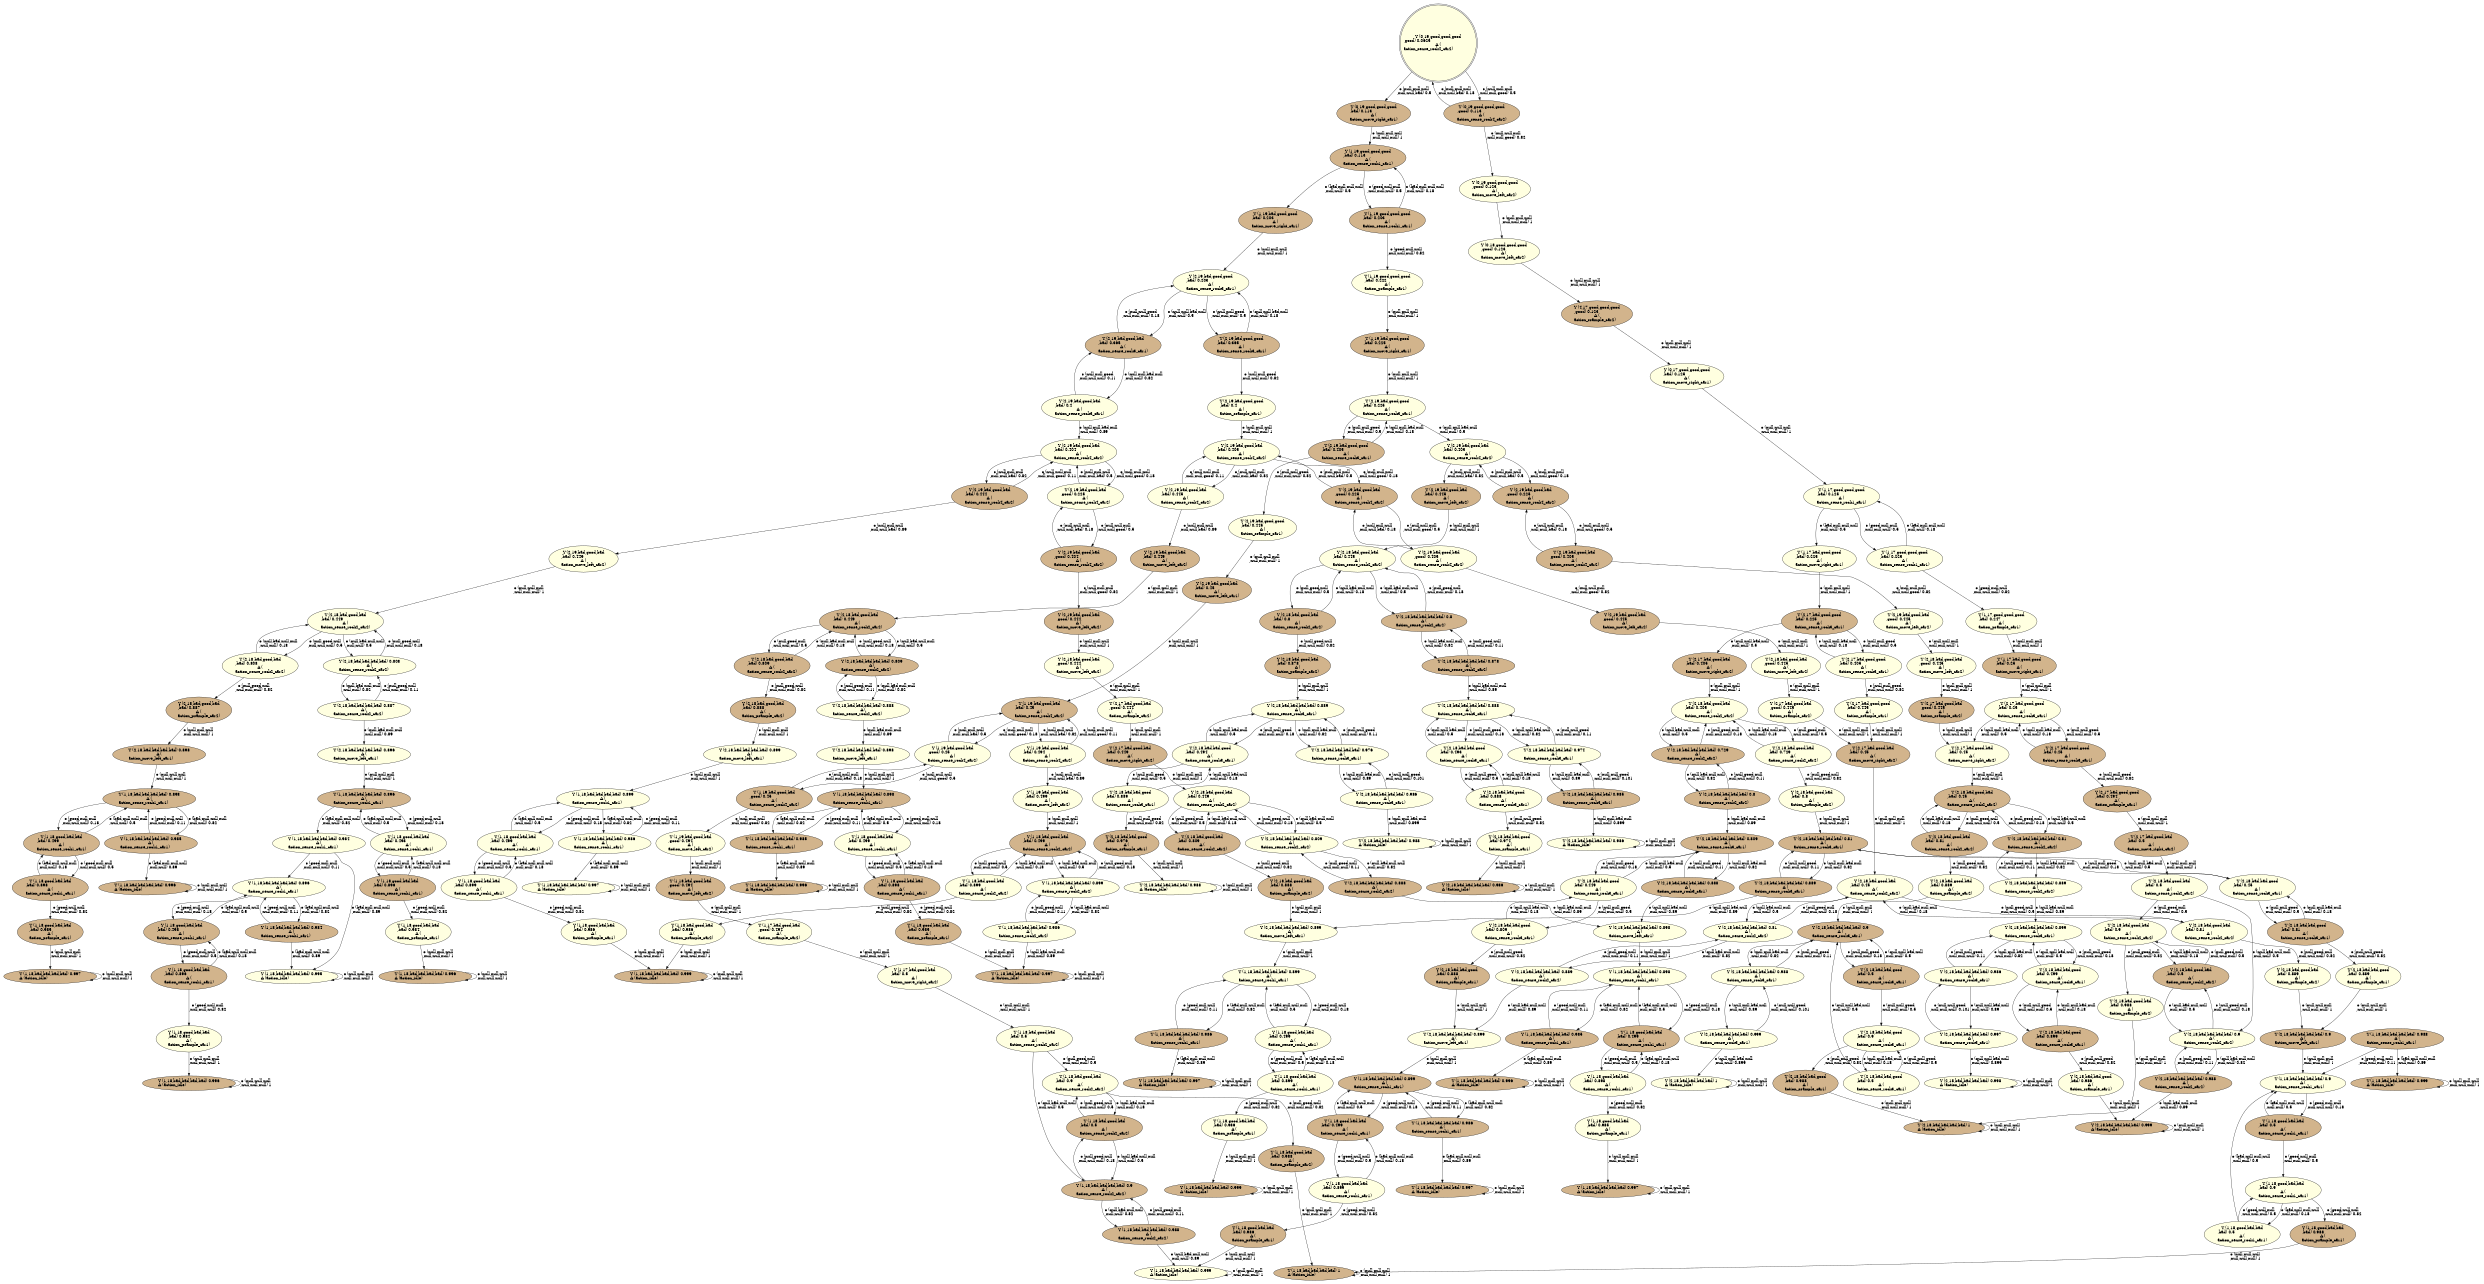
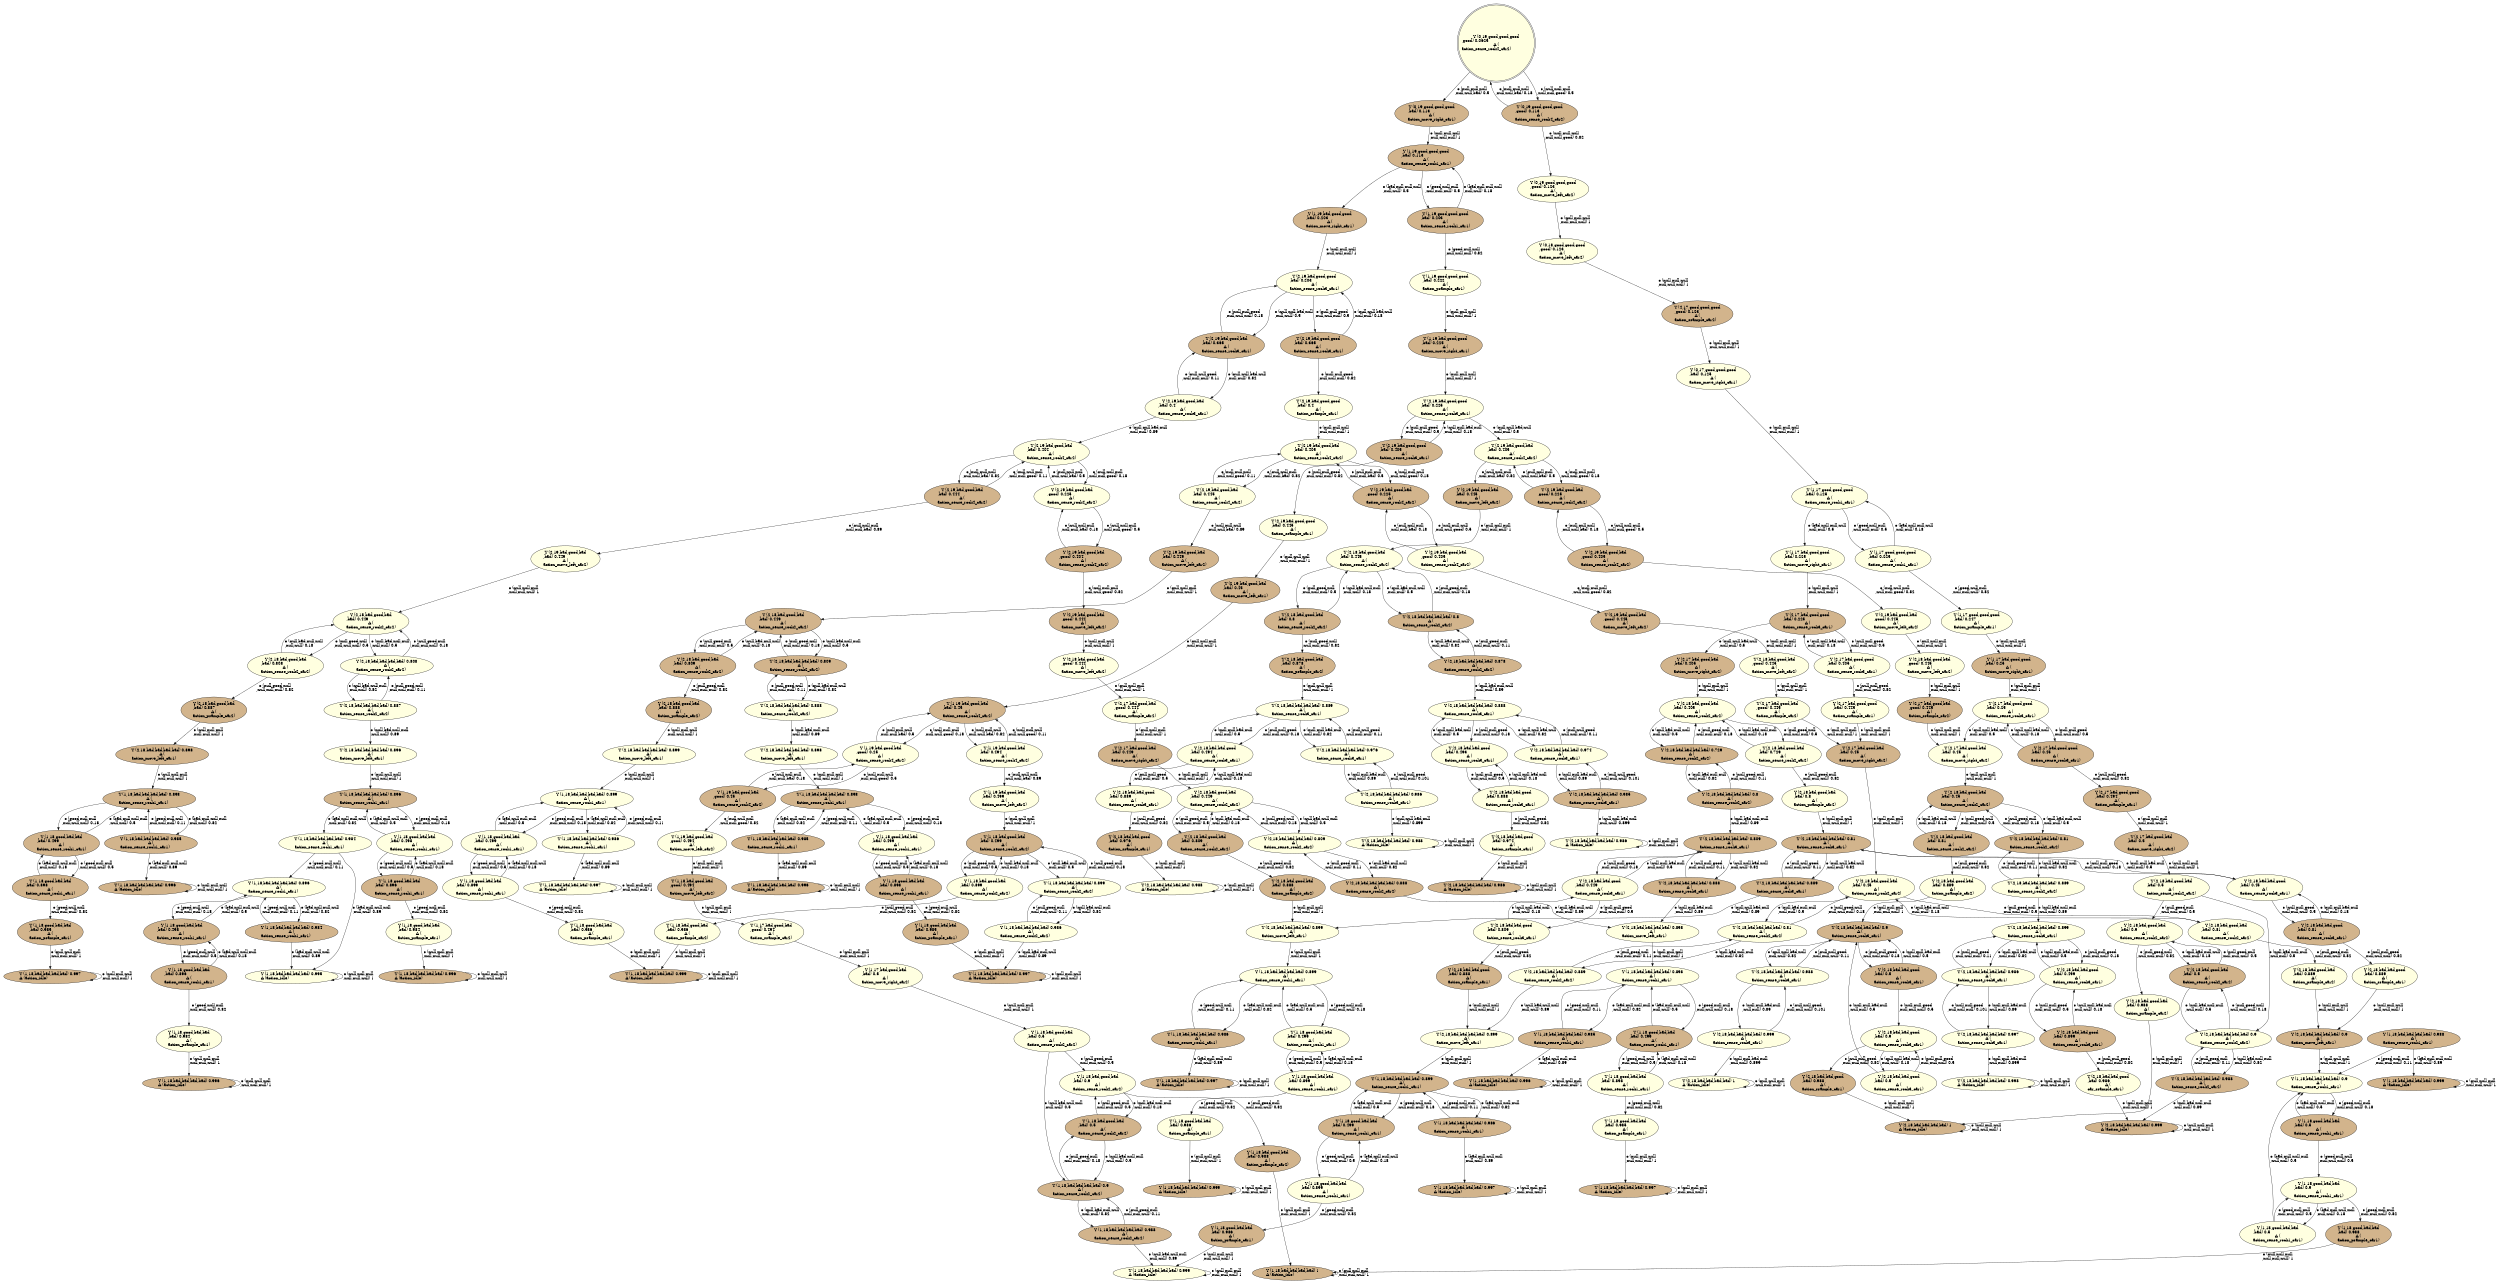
node "Y (2,18,bad,bad,good ,bad) 0.986 A ( action_ssample_car1)": label "Y (2,18,bad,bad,good ,bad) 0.986 A ( action_ssample_car1)" -> "Y (2,18,bad,bad,good ,bad) 0.986 A ( car_ssample_car1)"
